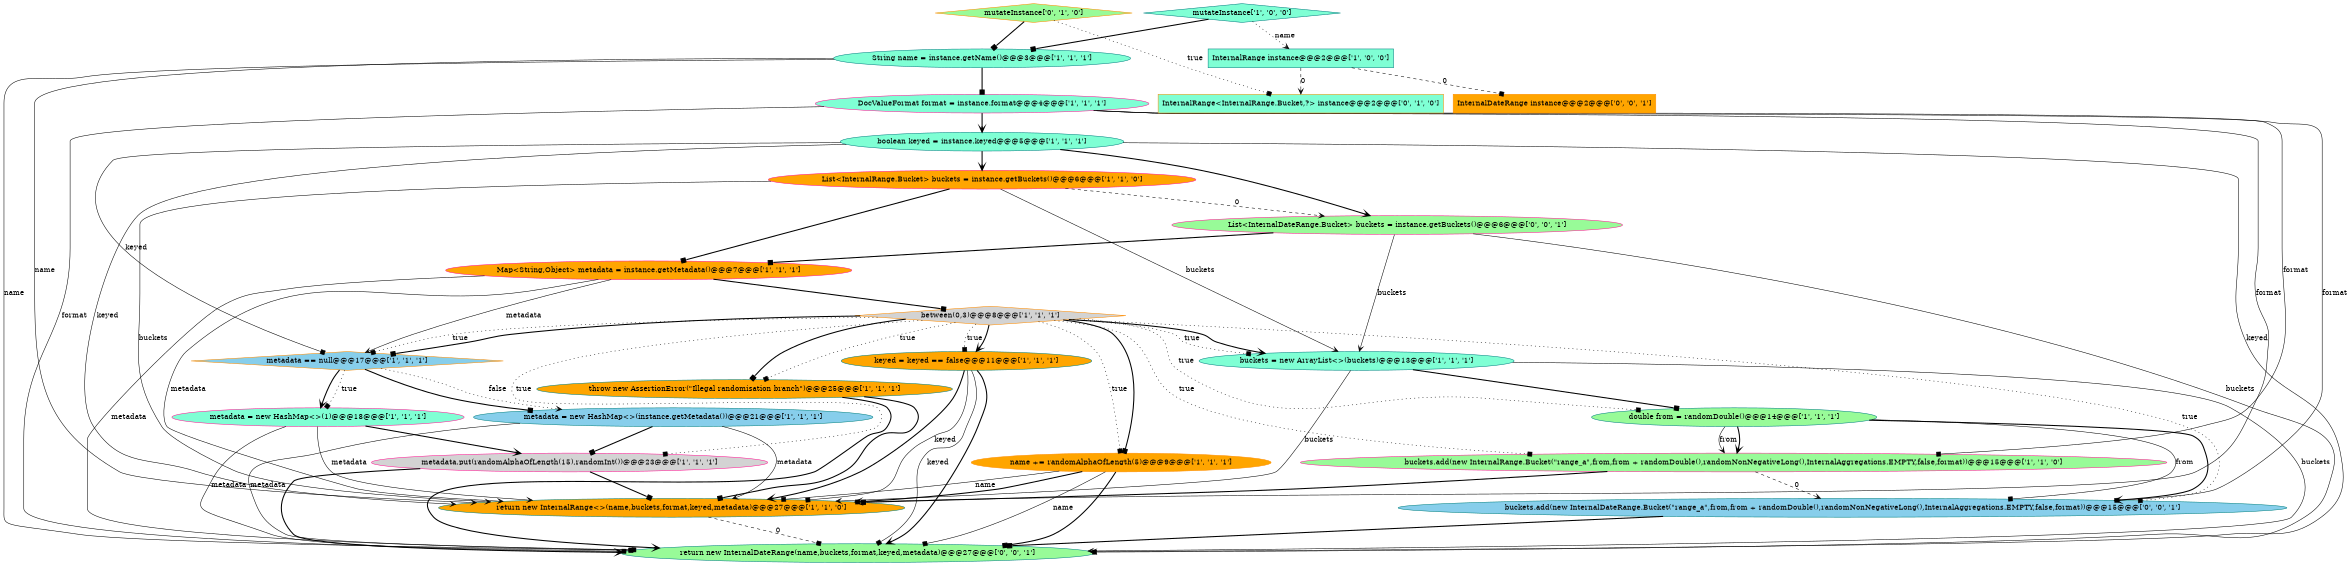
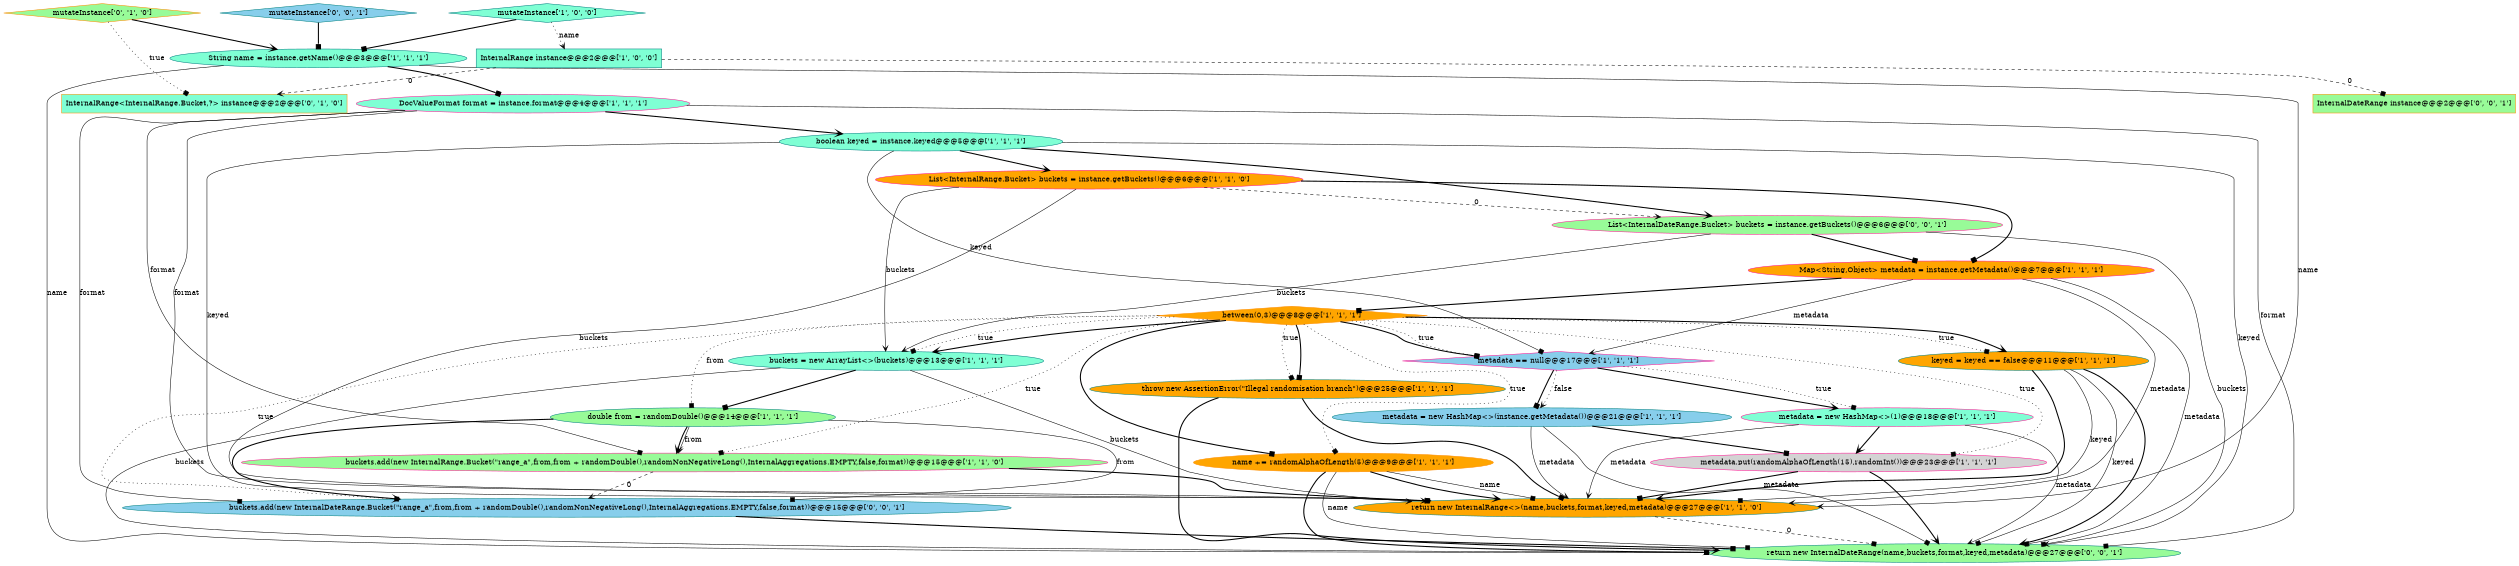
node "mutateInstance['0', '0', '1']": added
edge "mutateInstance['0', '1', '0']" -> "String name = instance.getName()@@@3@@@['1', '1', '1']": arrowhead box -> vee
node "InternalDateRange instance@@@2@@@['0', '0', '1']": fillcolor orange -> palegreen
node "between(0,3)@@@8@@@['1', '1', '1']": fillcolor lightgrey -> orange
node "metadata == null@@@17@@@['1', '1', '1']": color darkorange -> deeppink
edge "between(0,3)@@@8@@@['1', '1', '1']" -> "double from = randomDouble()@@@14@@@['1', '1', '1']": label "true" -> "from"
